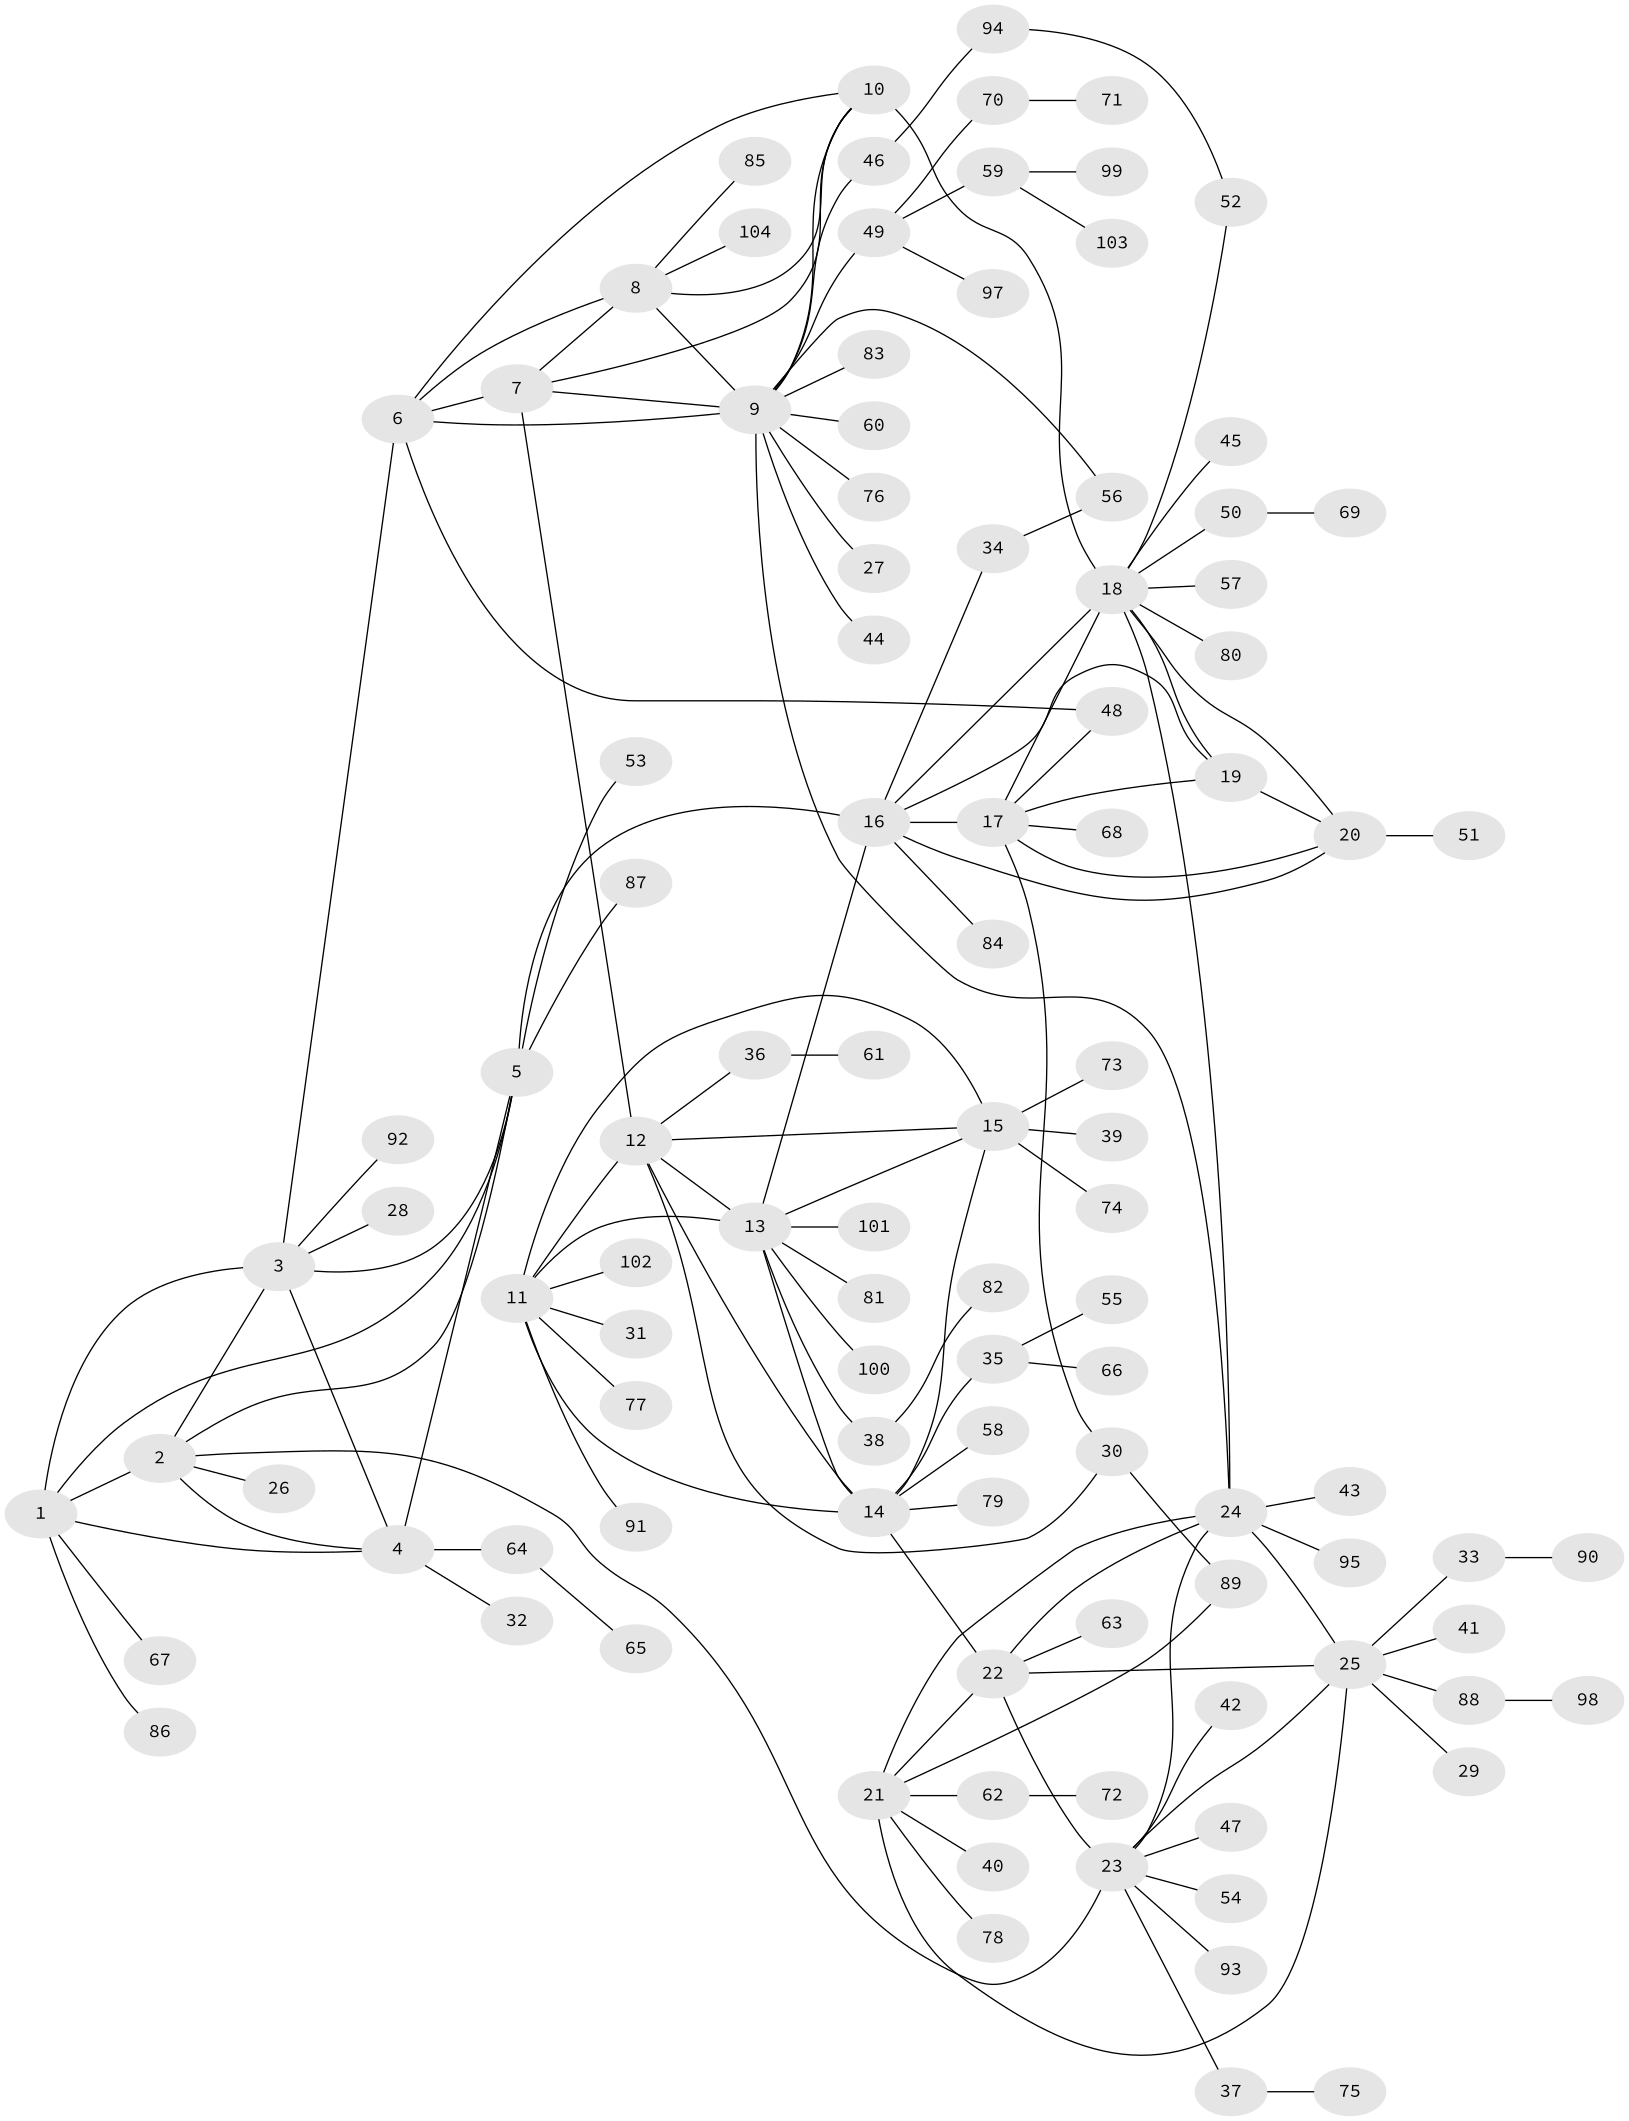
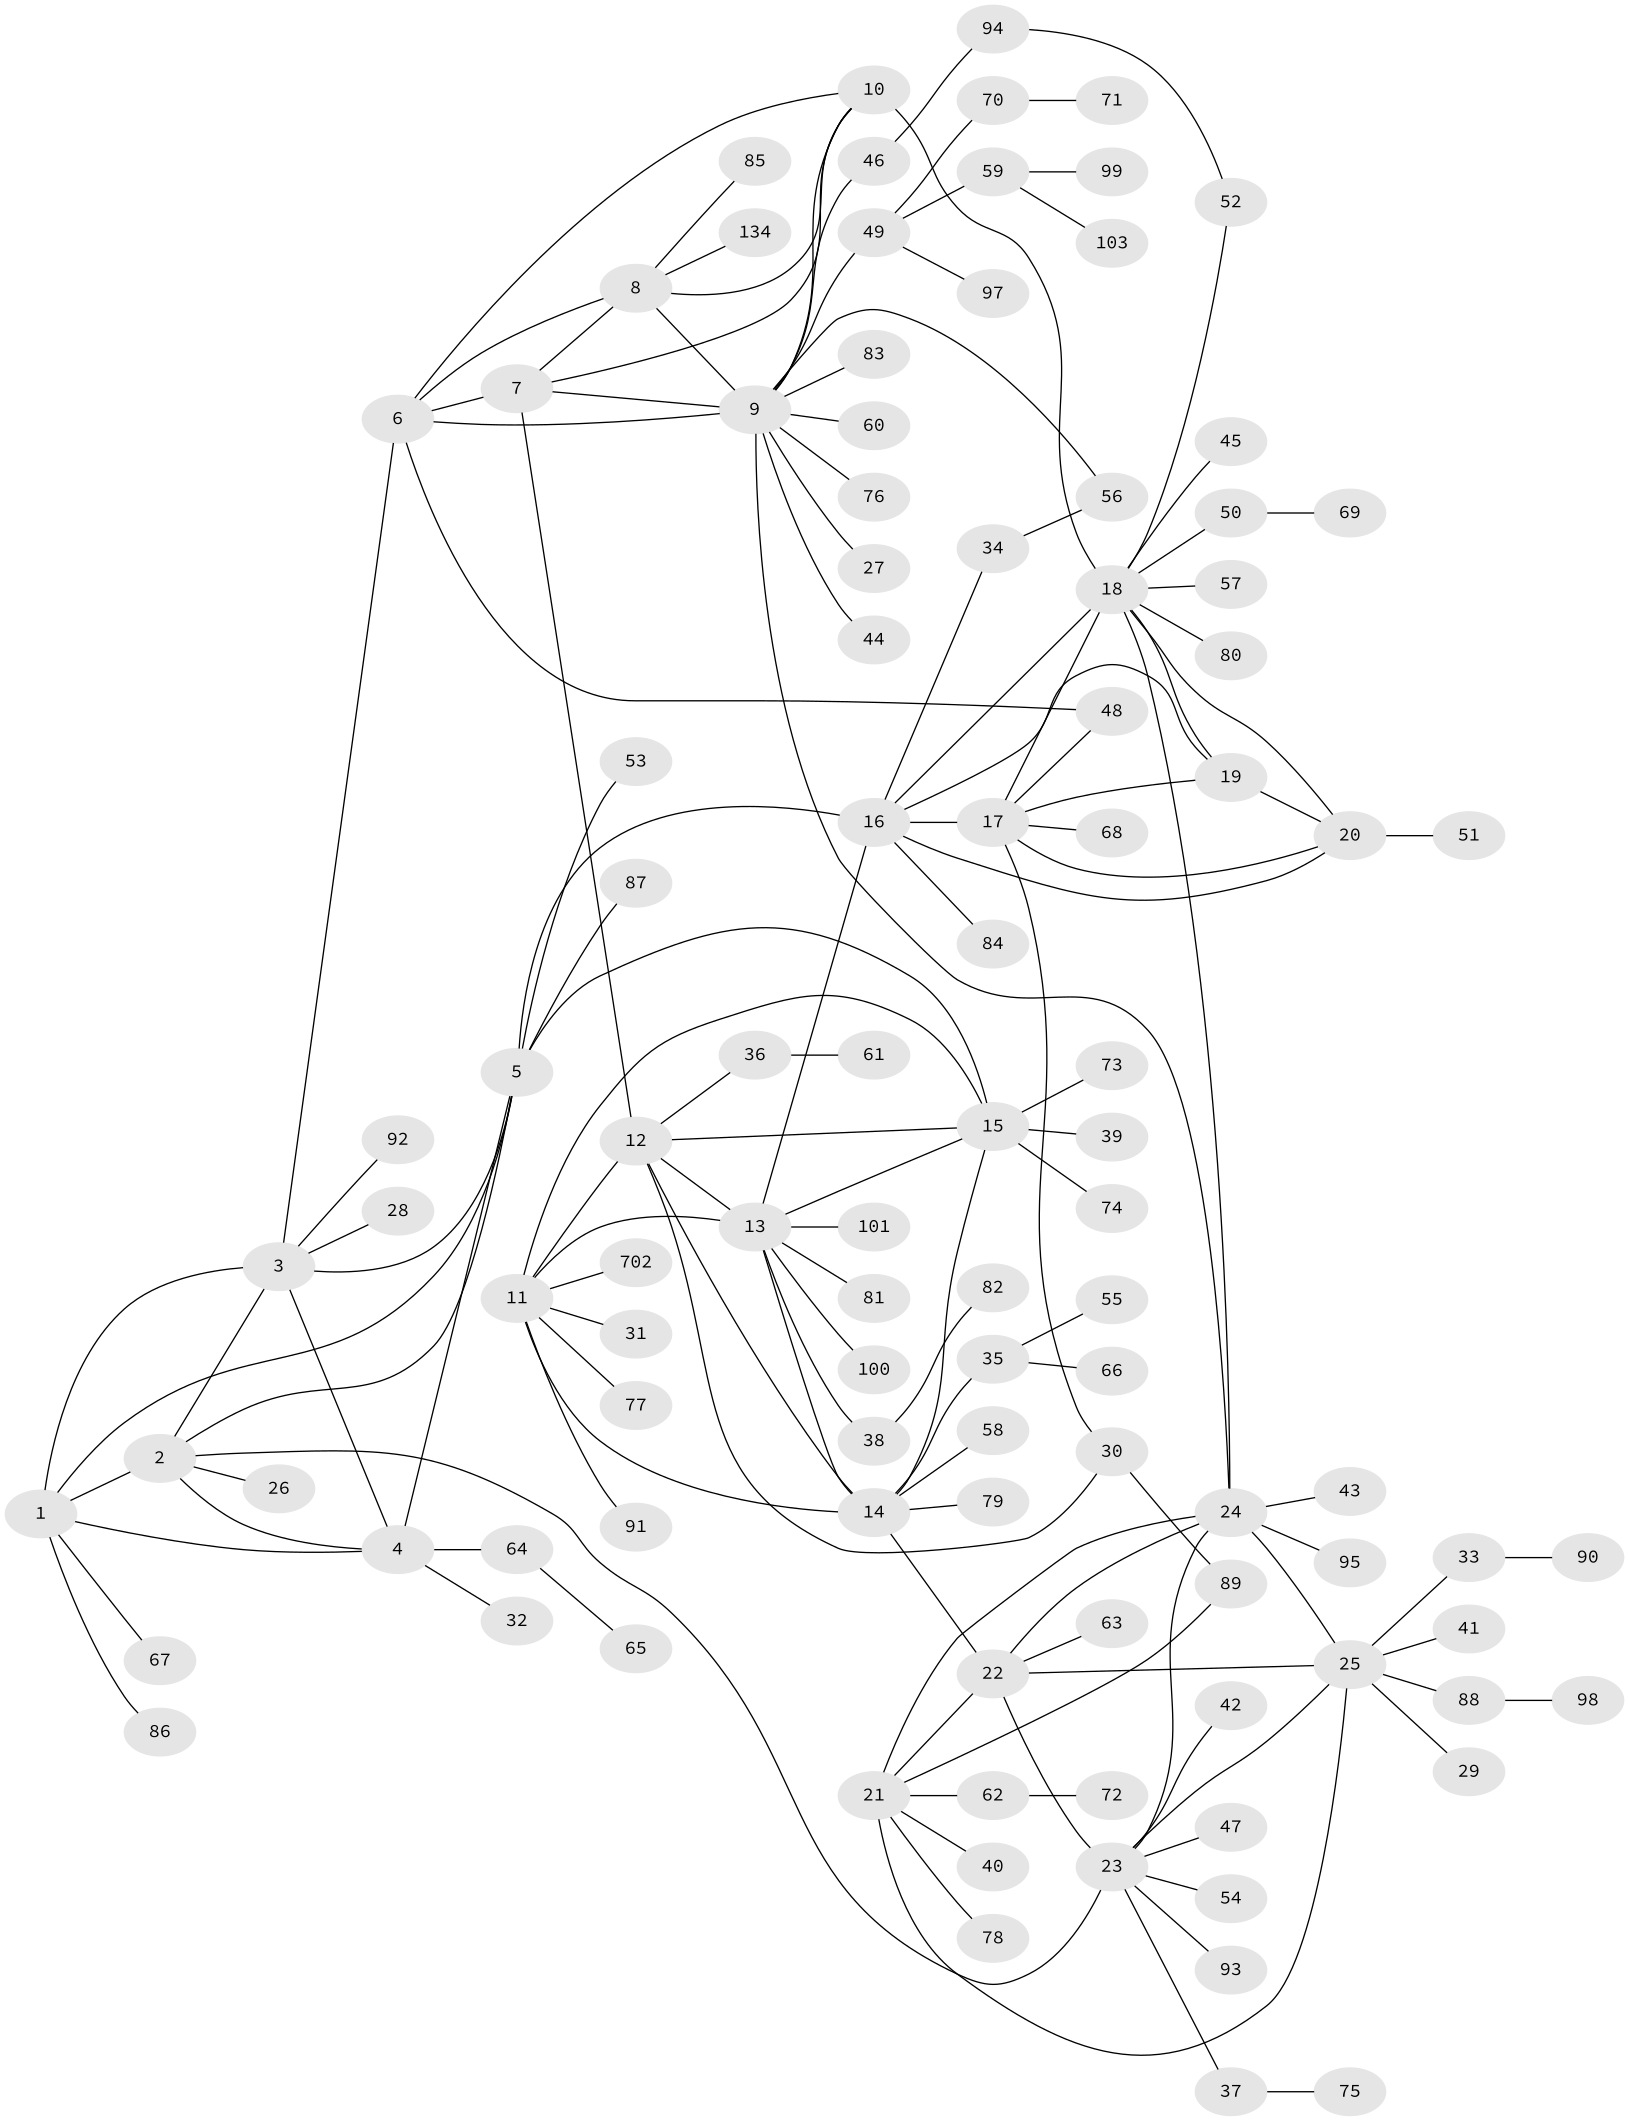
node "104": label "104" -> "134"
edge "5" -- "15": added
node "102": label "102" -> "702"
